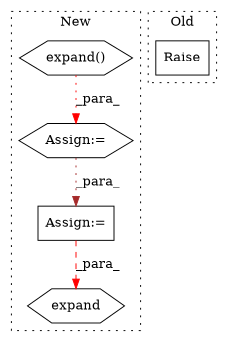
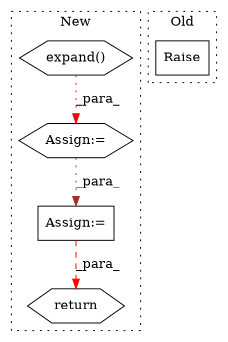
node "expand": label "expand" -> "return"
